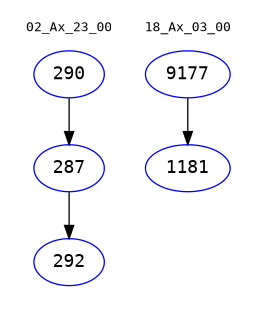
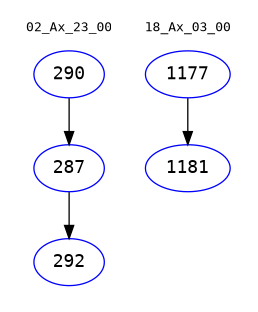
node "9177": label "9177" -> "1177"
